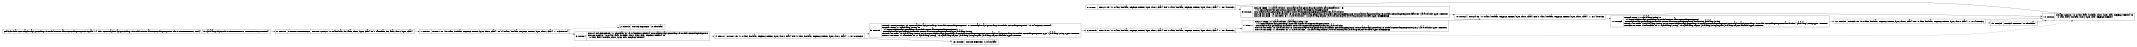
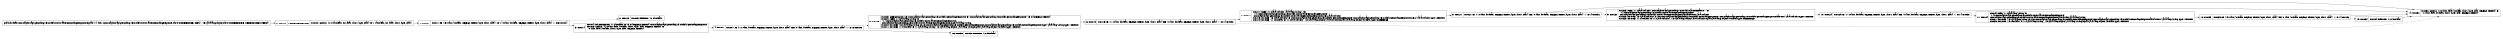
edge "7: 0x0017" -> "10: 0x002d": now "7: 0x0017" -> "8: 0x0021"
node "0: 0x0000": text "MTH_INVOKE_BLOCK" -> "MTH_ENTER_BLOCK"
